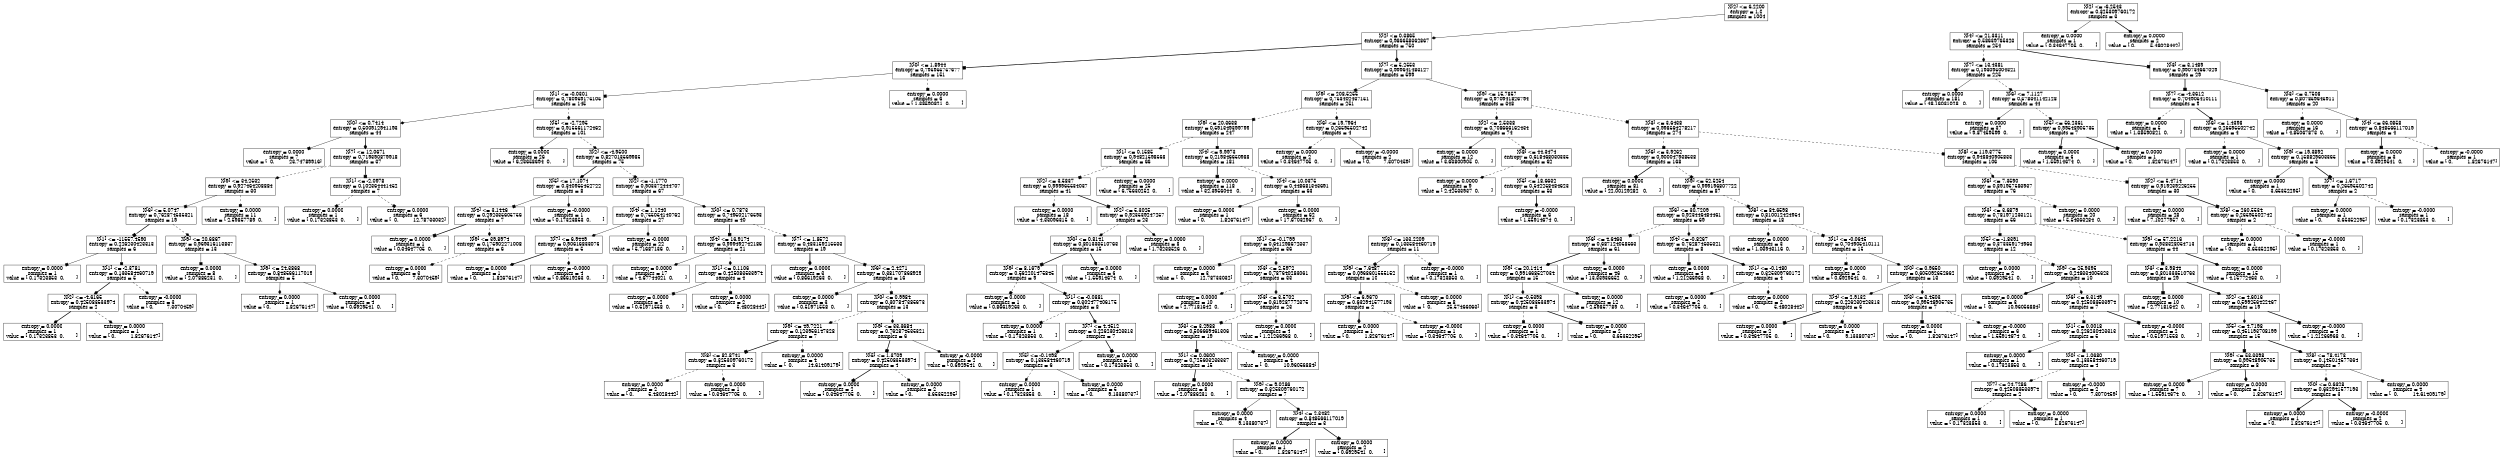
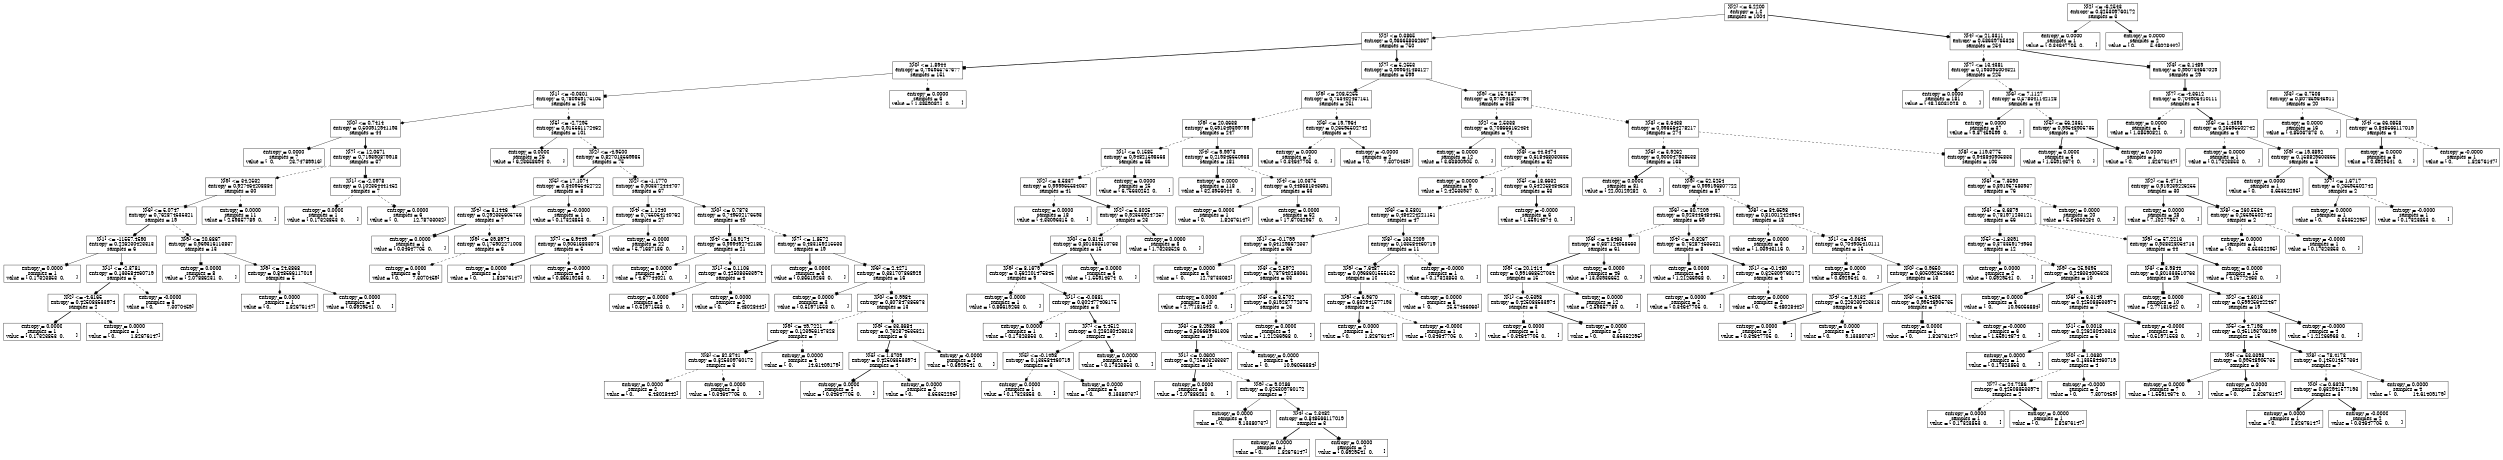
edge "X[2] <= 6.2200 entropy = 1.0 samples = 1004" -> "X[4] <= 21.3311 entropy = 0.58639765323 samples = 254": added
edge "X[3] <= 3.1489 entropy = 0.990734667029 samples = 29" -> "X[3] <= 3.7508 entropy = 0.807859645911 samples = 20": removed
edge "X[8] <= 119.3775 entropy = 0.948840905833 samples = 106" -> "X[2] <= 5.4714 entropy = 0.919239226255 samples = 30": removed
node "X[6] <= 3.5801 entropy = 0.484224221151 samples = 47": added
edge "X[6] <= 5.0747 entropy = 0.762874535321 samples = 19" -> "X[1] <= -11557.4590 entropy = 0.226230423313 samples = 6": arrowhead box -> diamond
